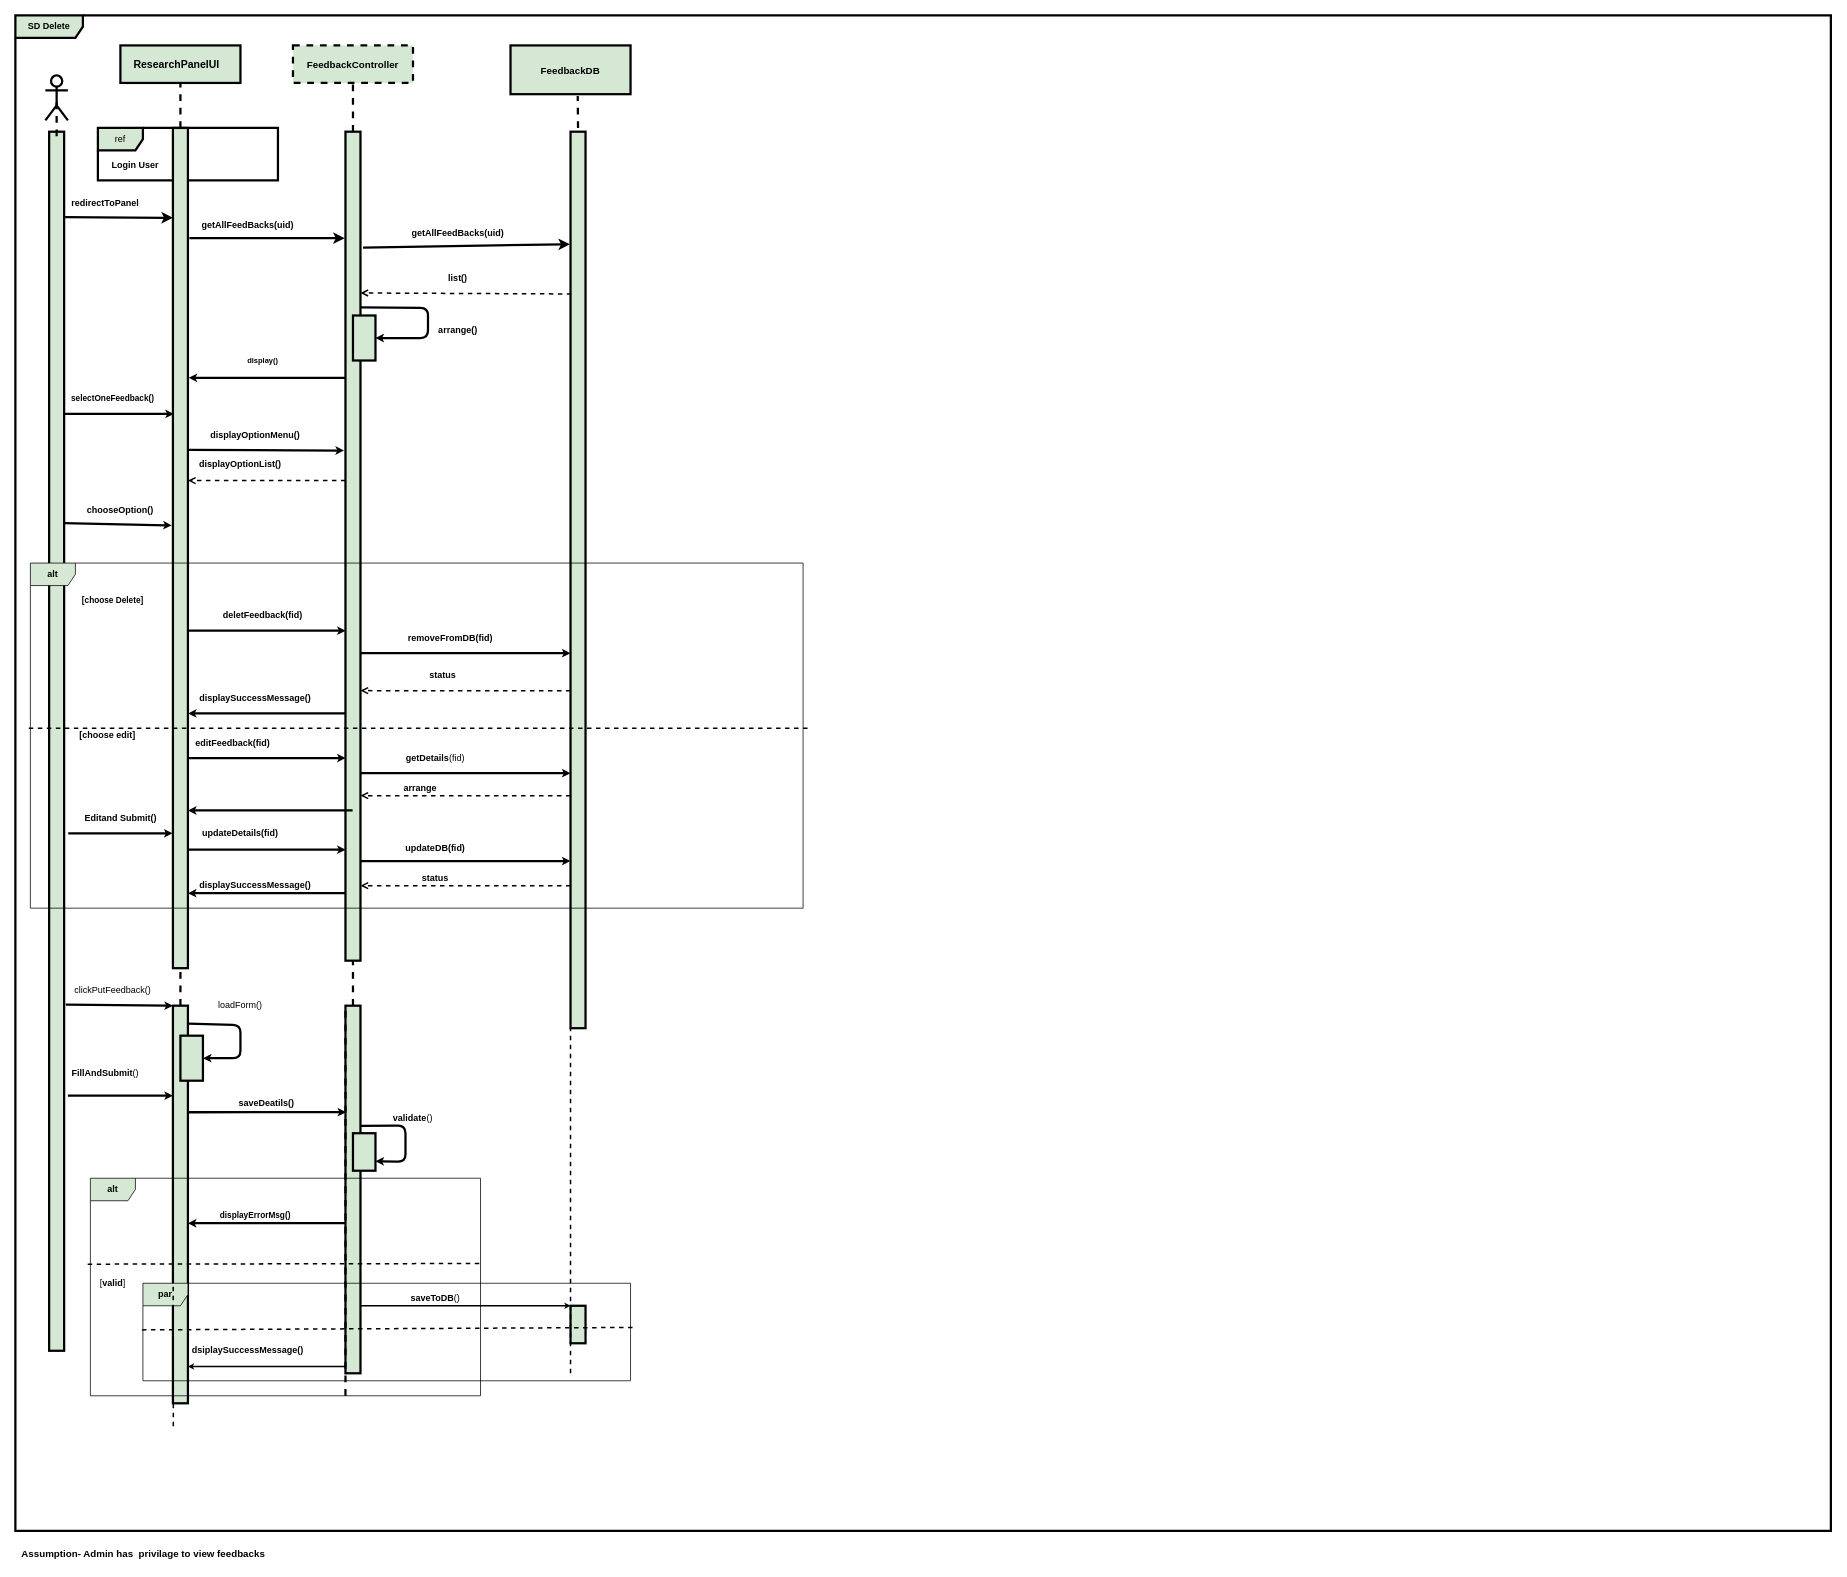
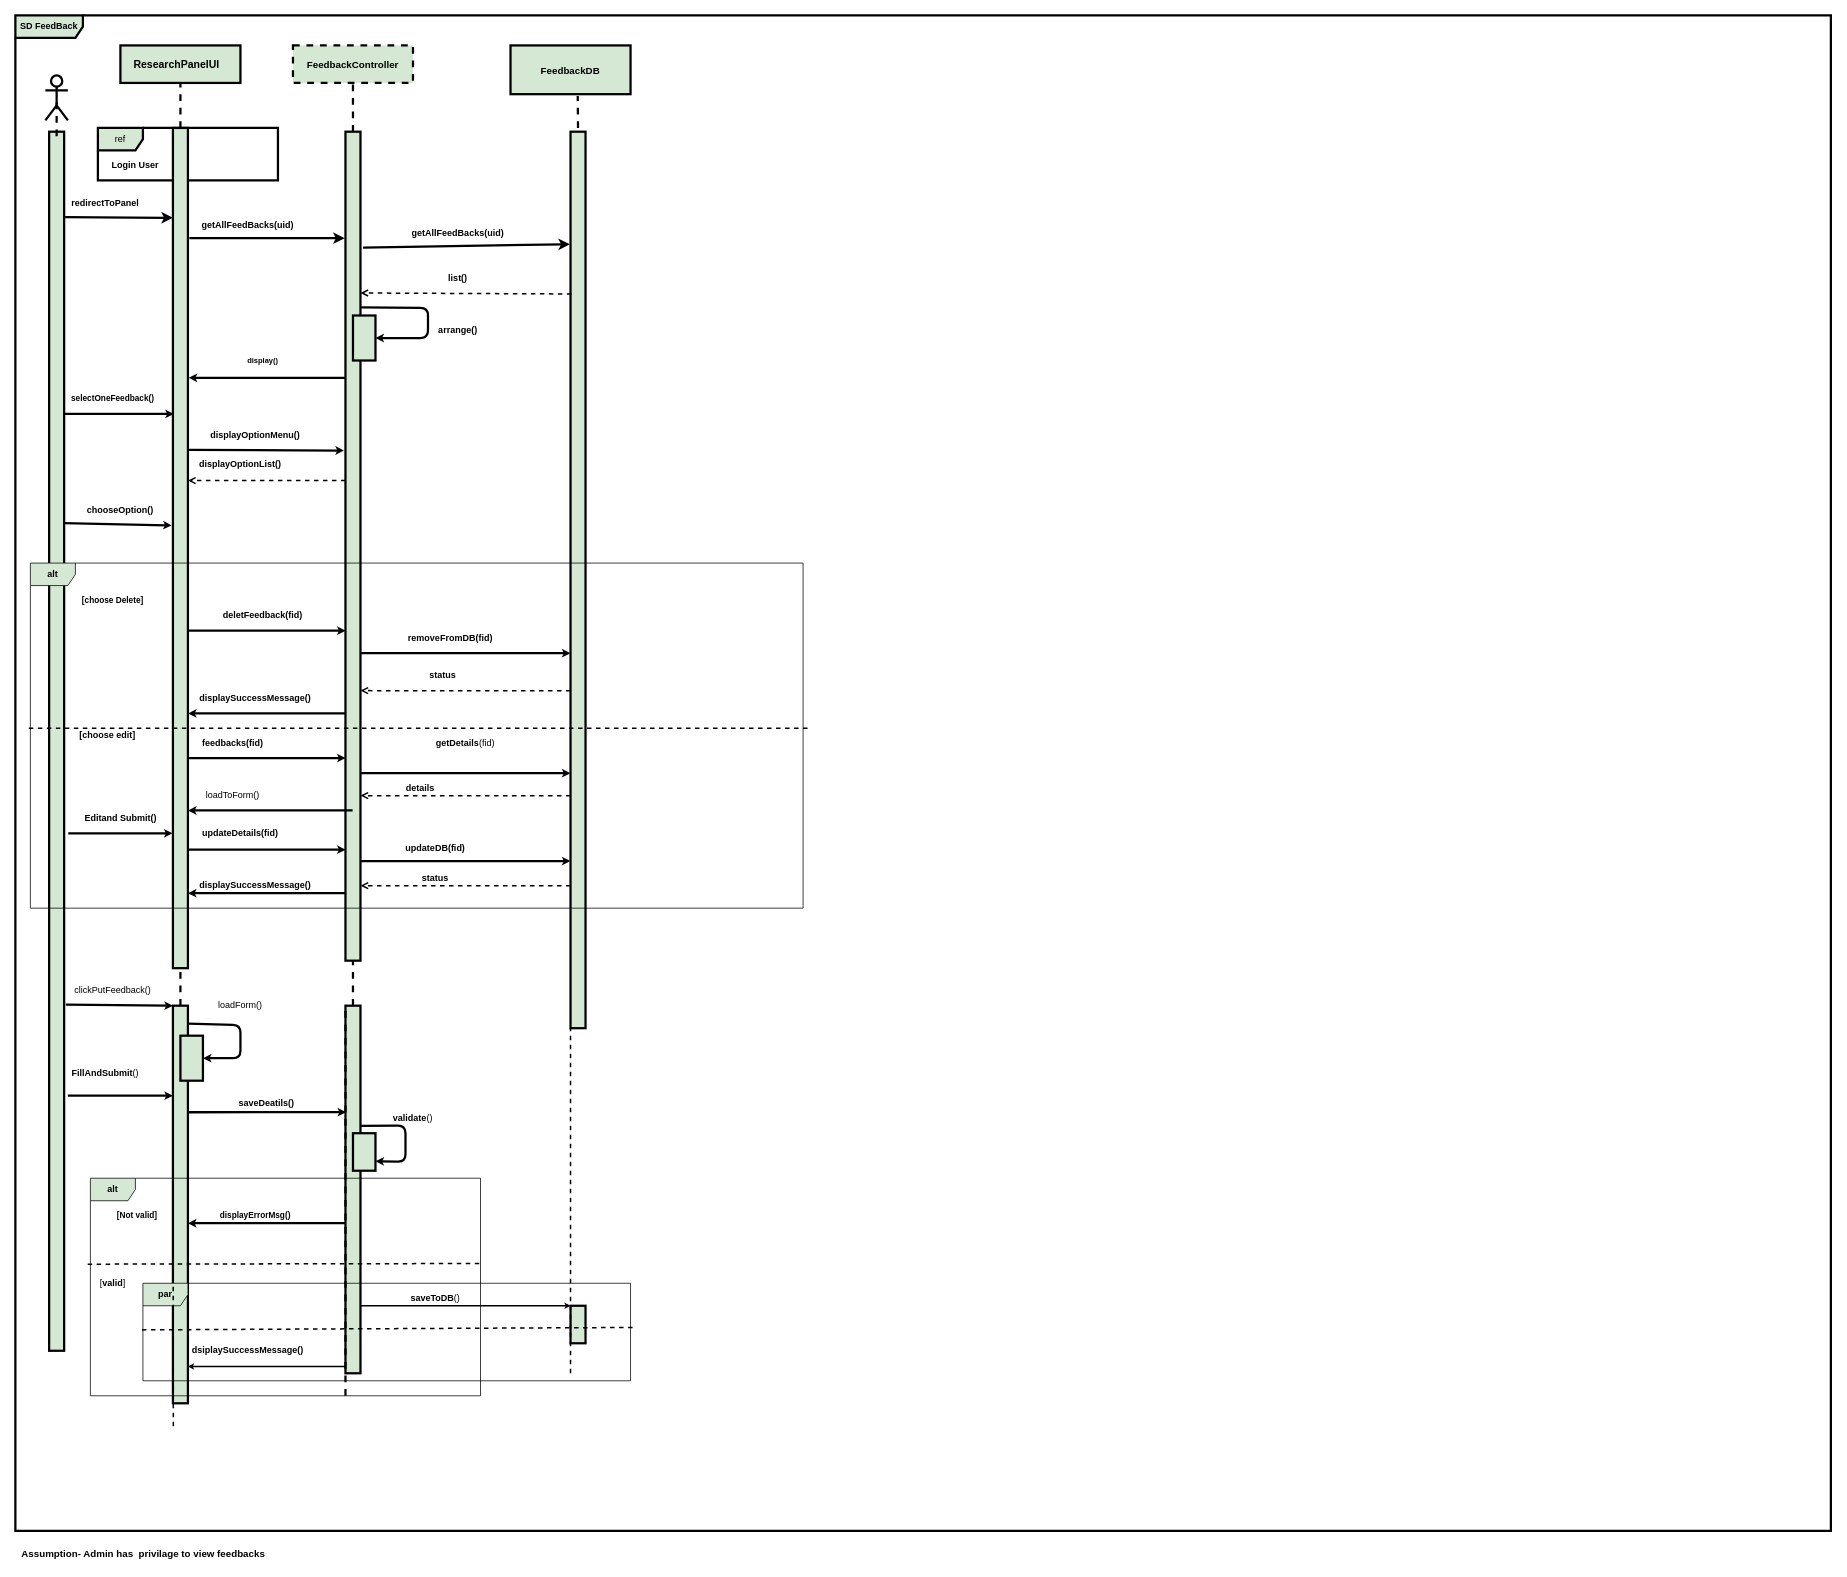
node "SD Delete": label "SD Delete" -> "SD FeedBack"
node "editFeedback(fid)": label "editFeedback(fid)" -> "feedbacks(fid)"
node "getDetails(fid)": moved (435, 758) -> (465, 743)
node "arrange": label "arrange" -> "details"
node "loadToForm()": added
node "[Not valid]": added
